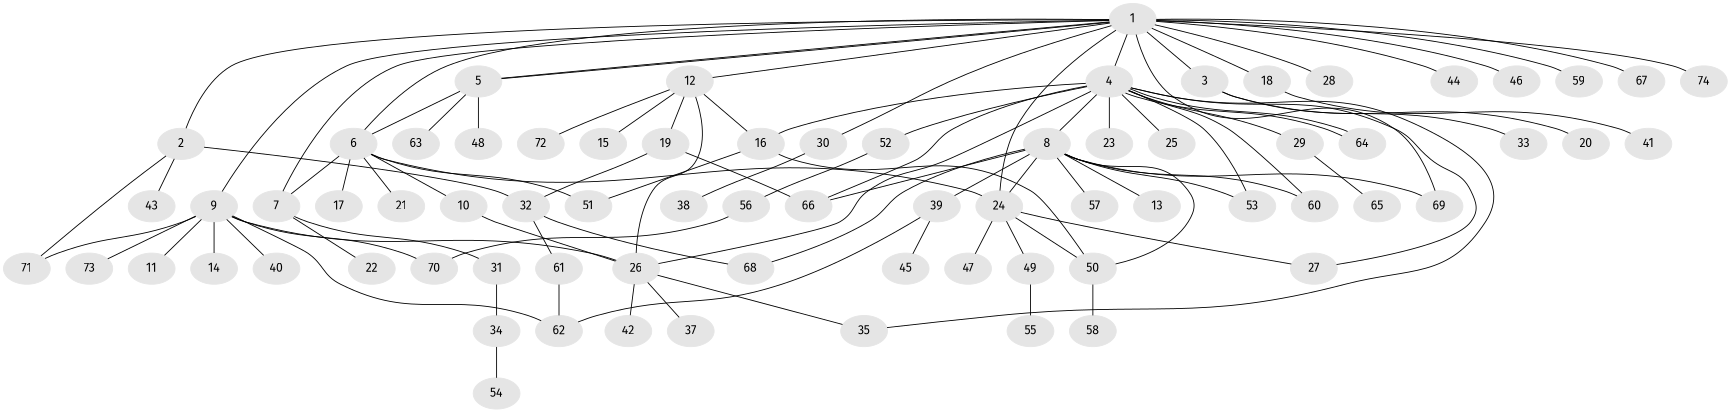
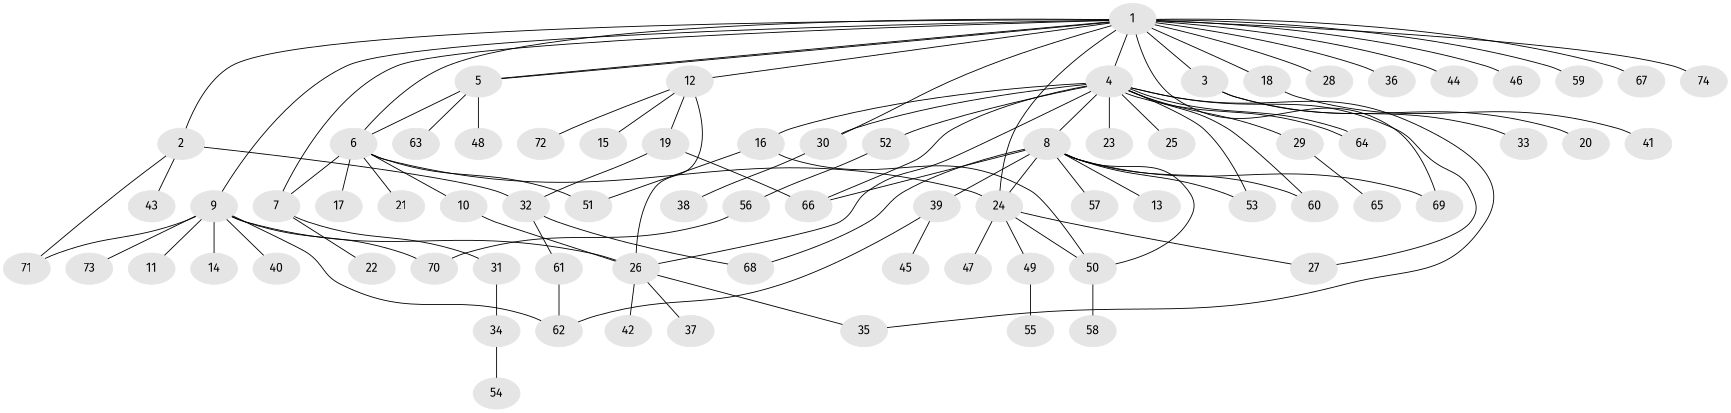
node "36": added
edge "4" -- "30": added
edge "12" -- "16": removed
